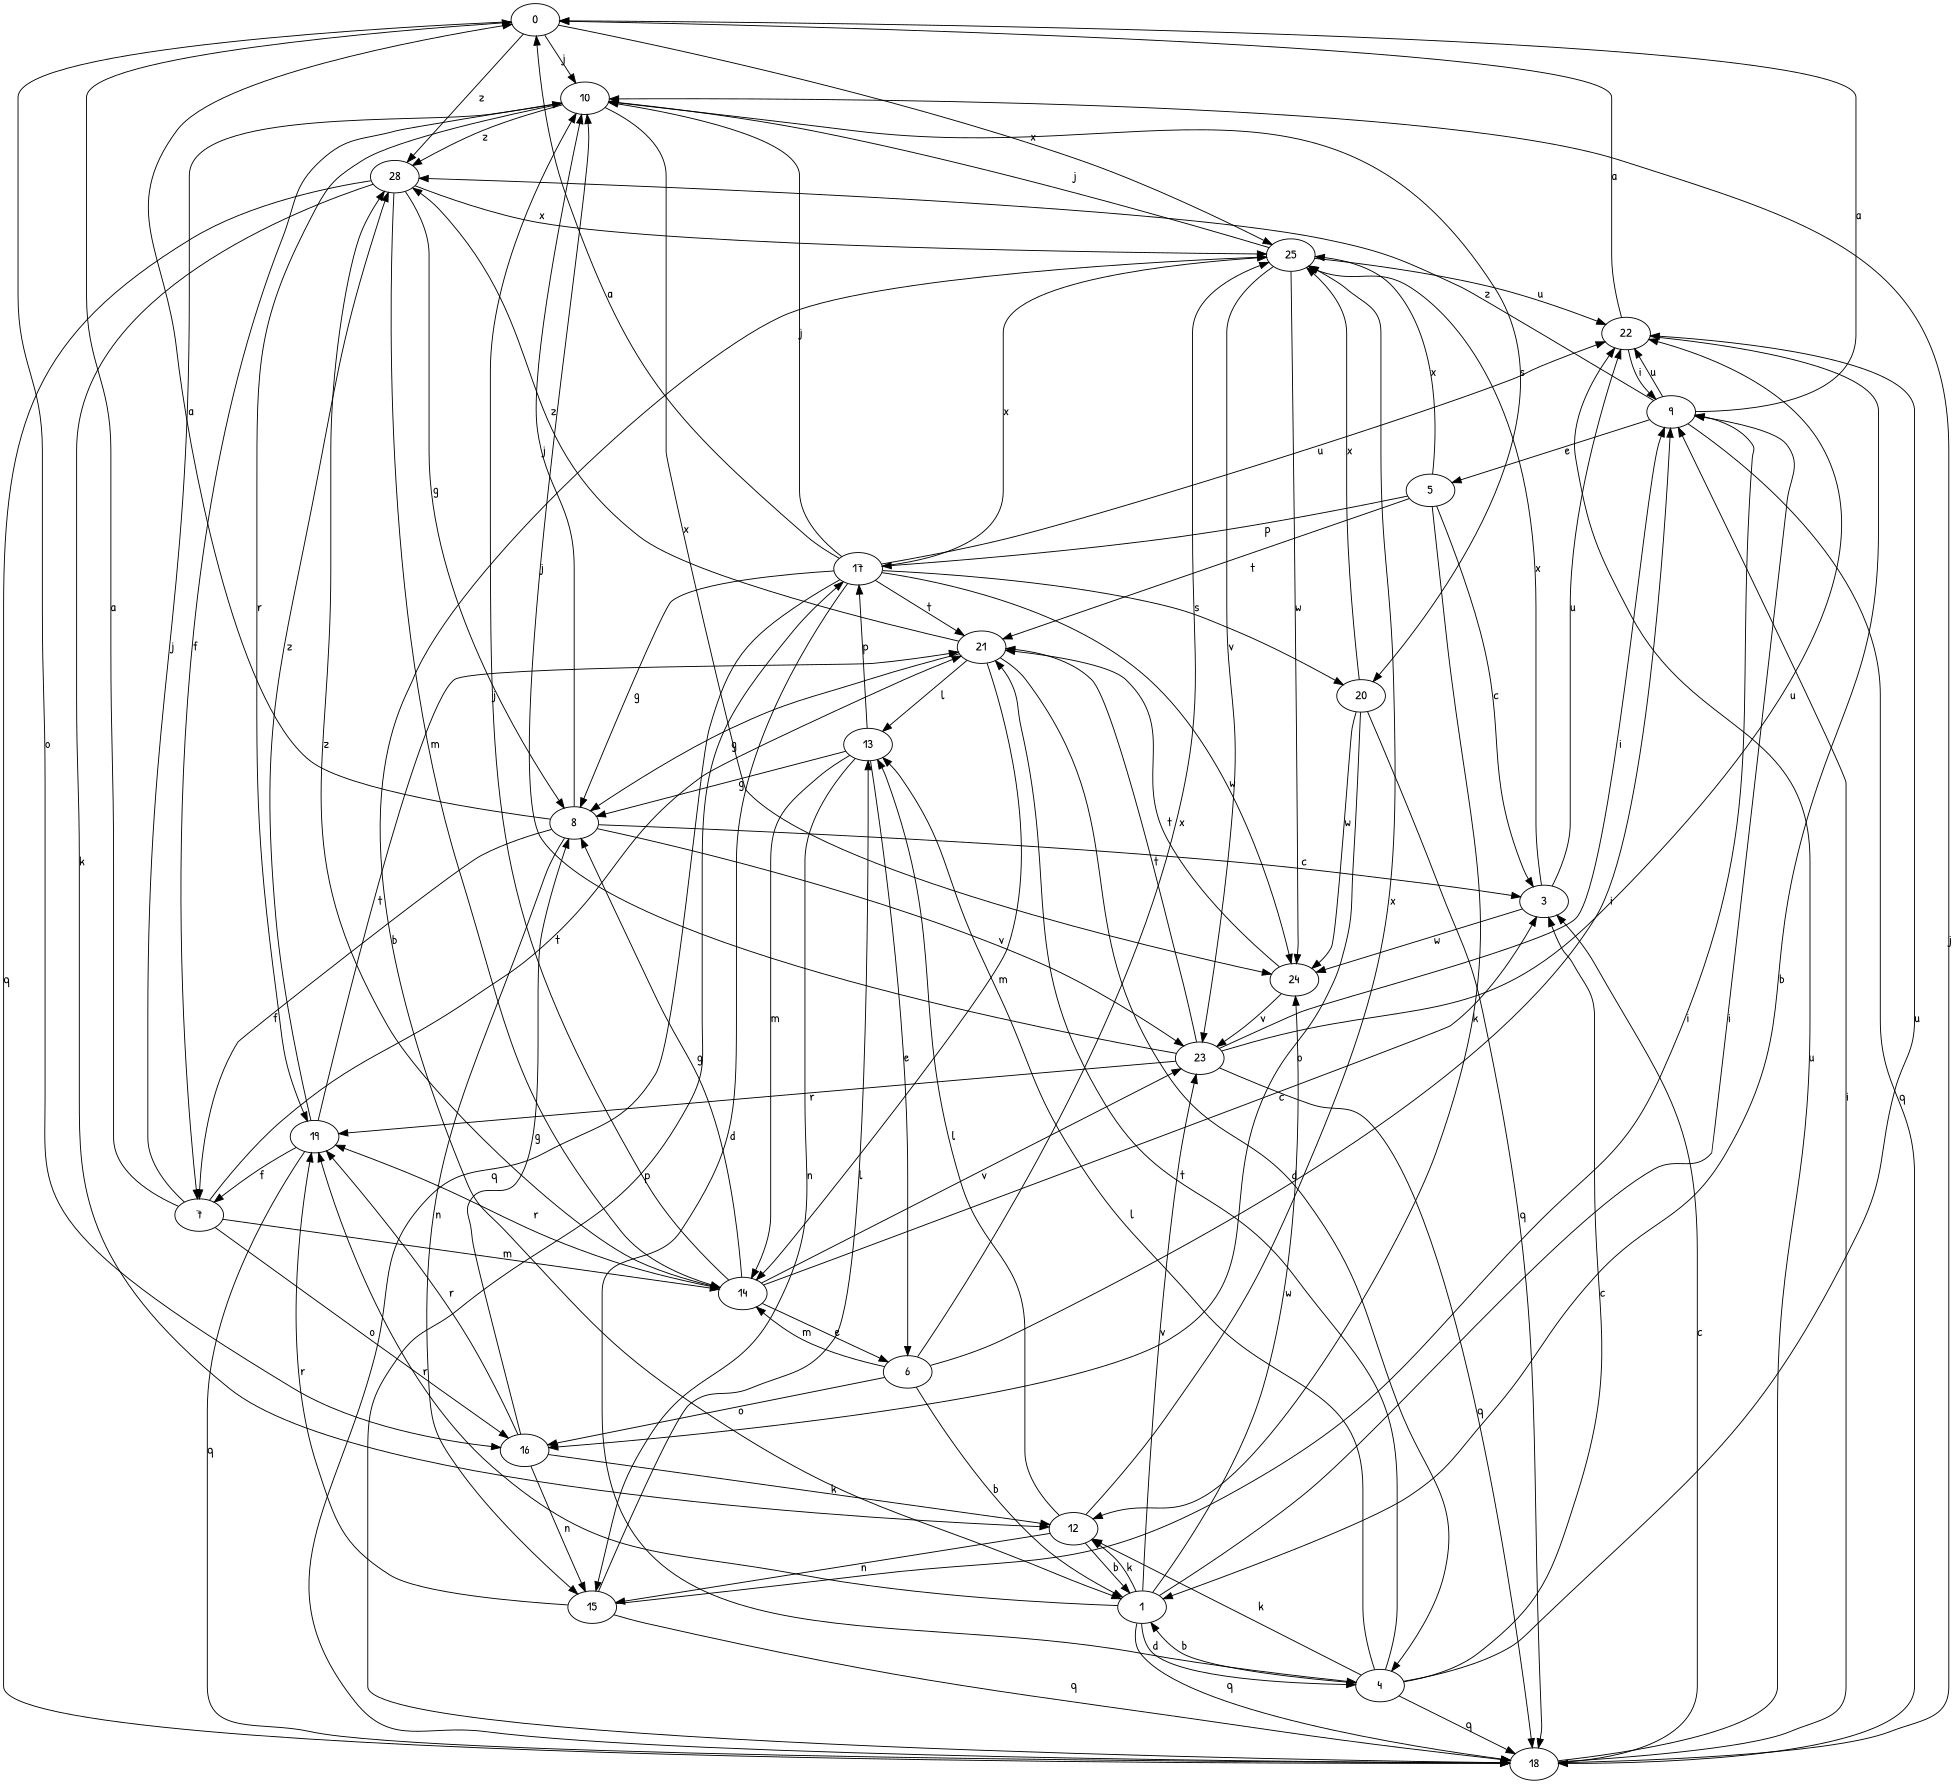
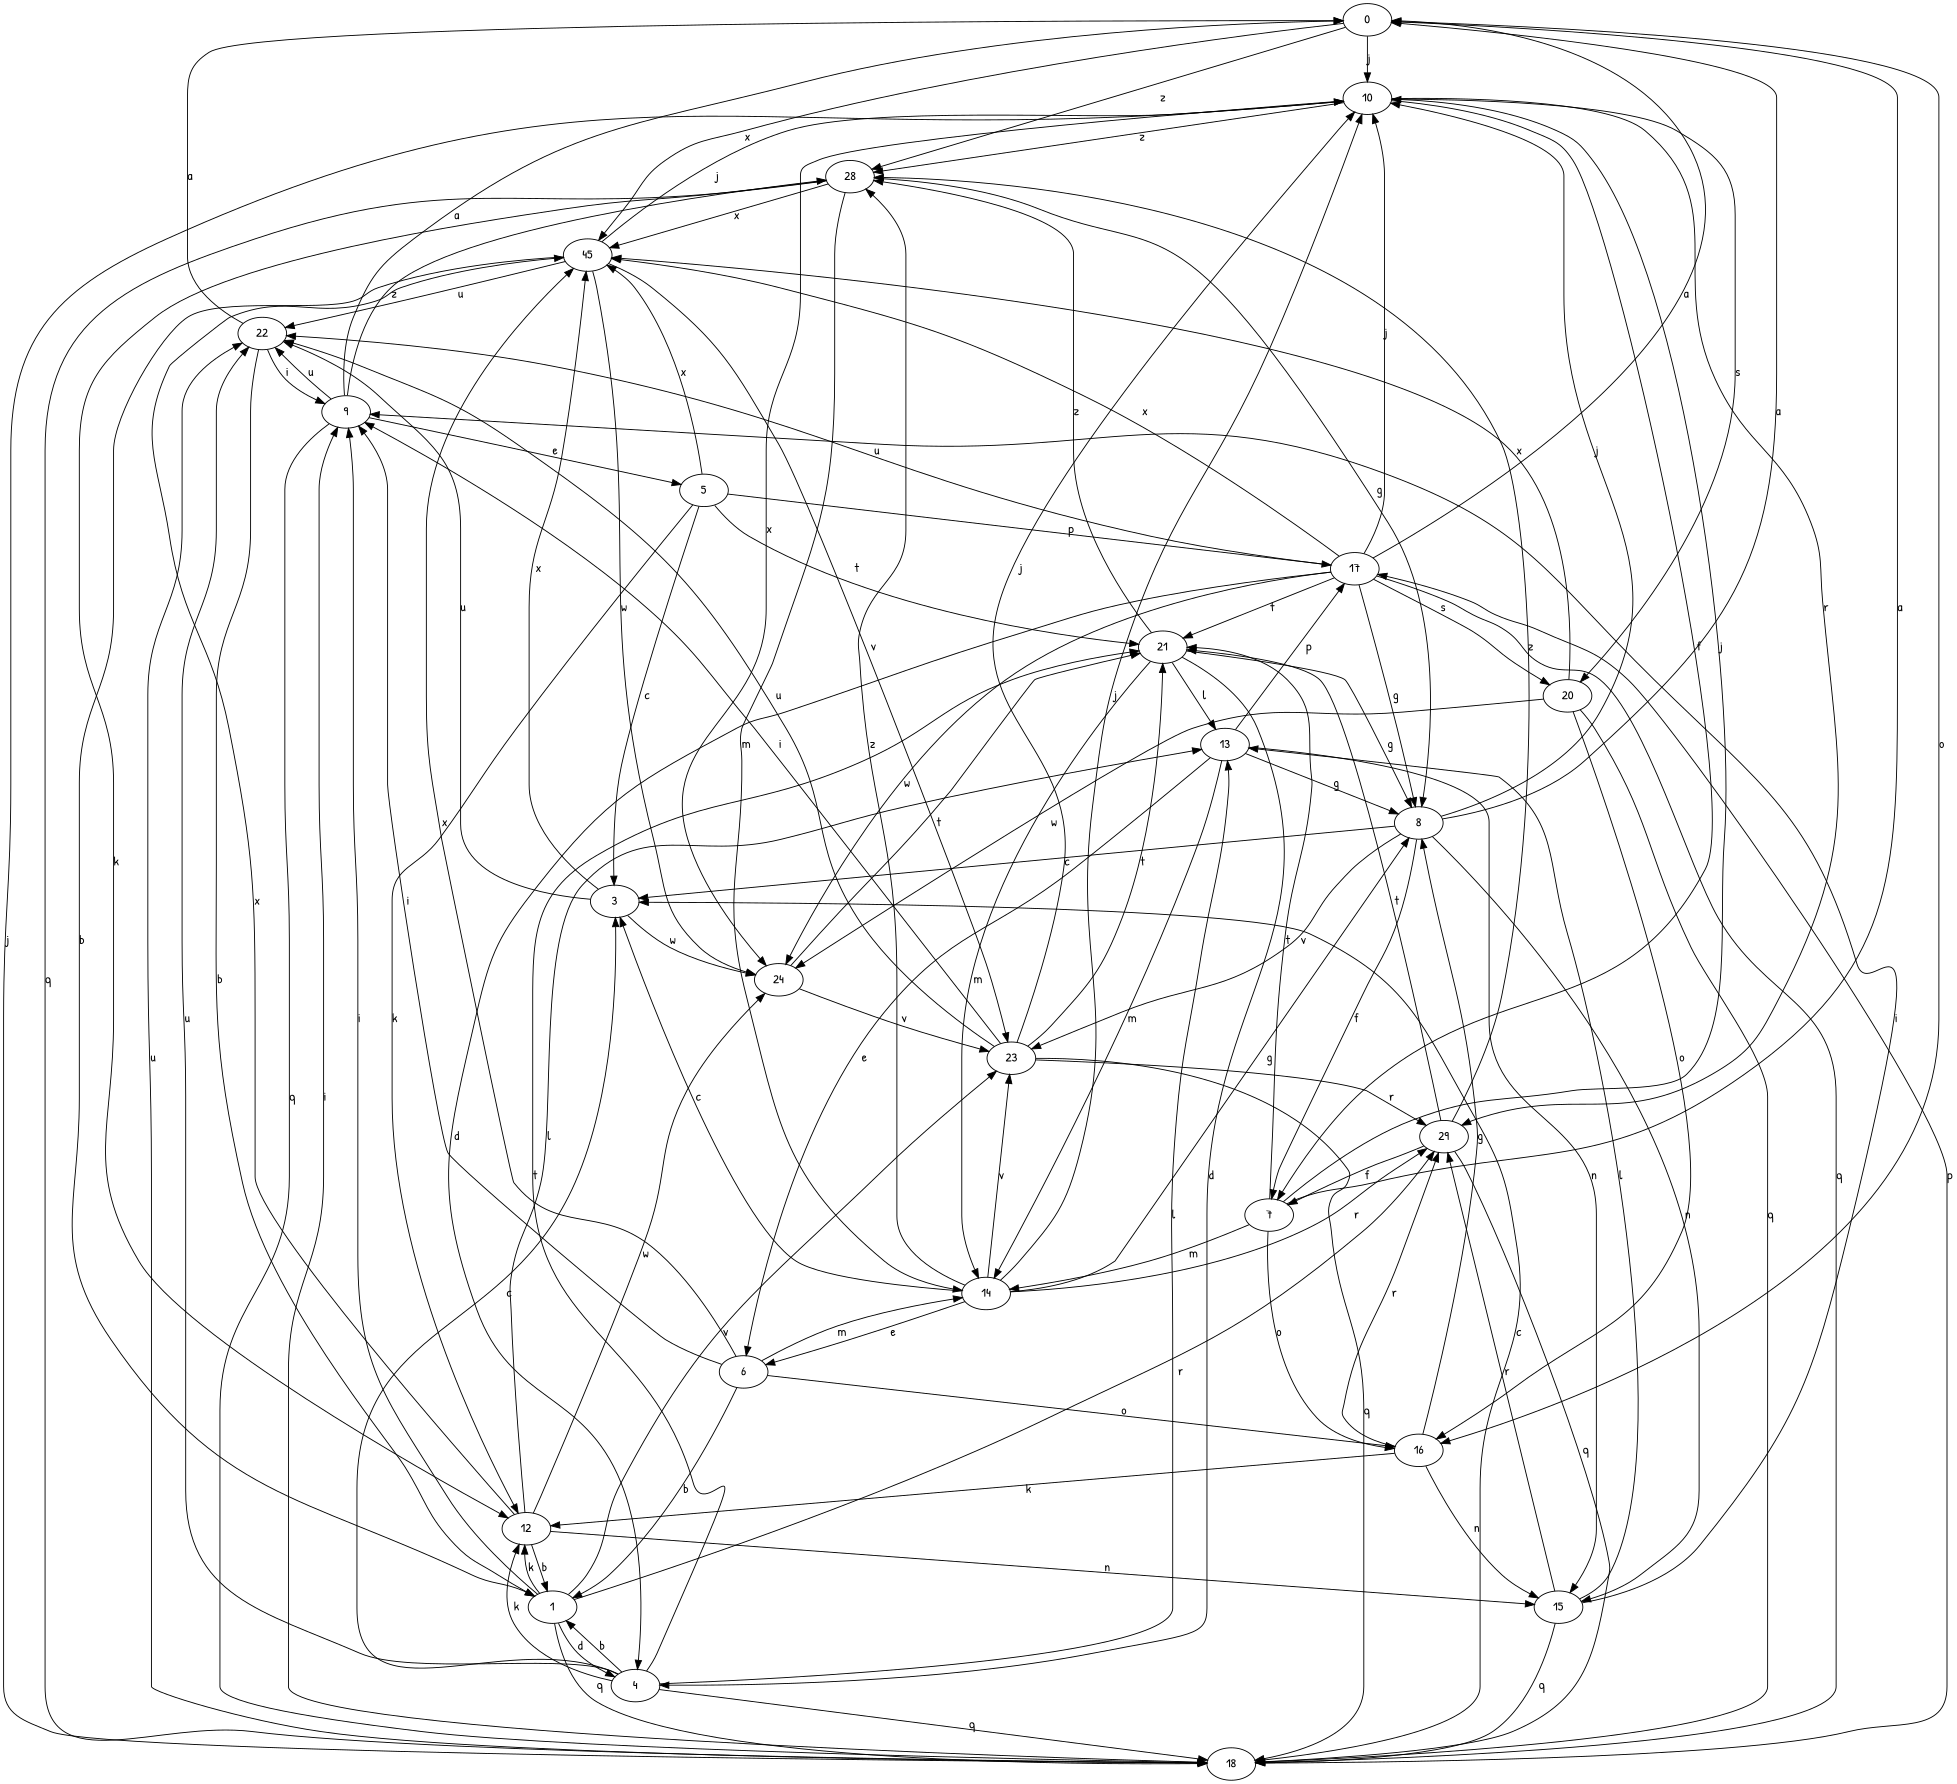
node "25": label "25" -> "45"
node "19": label "19" -> "29"
edge "1" -> "24": now "12" -> "24"
